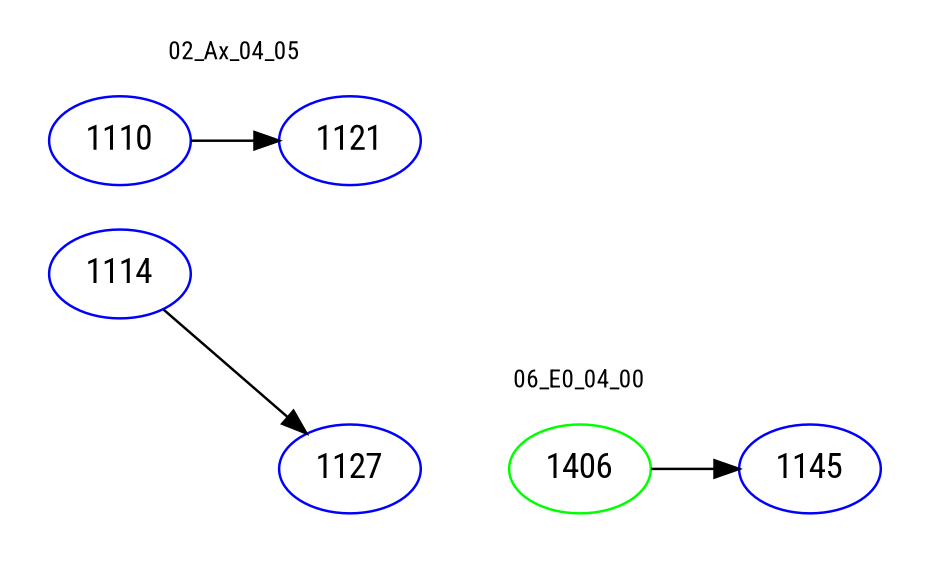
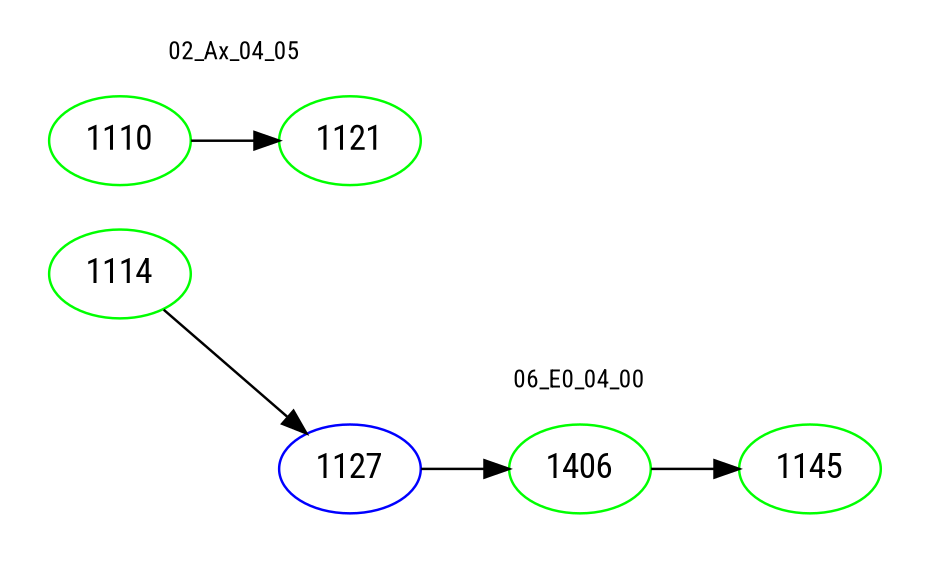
node "1110": color blue -> green
node "1121": color blue -> green
node "1114": color blue -> green
edge "1127" -> "1406": added
node "1145": color blue -> green
